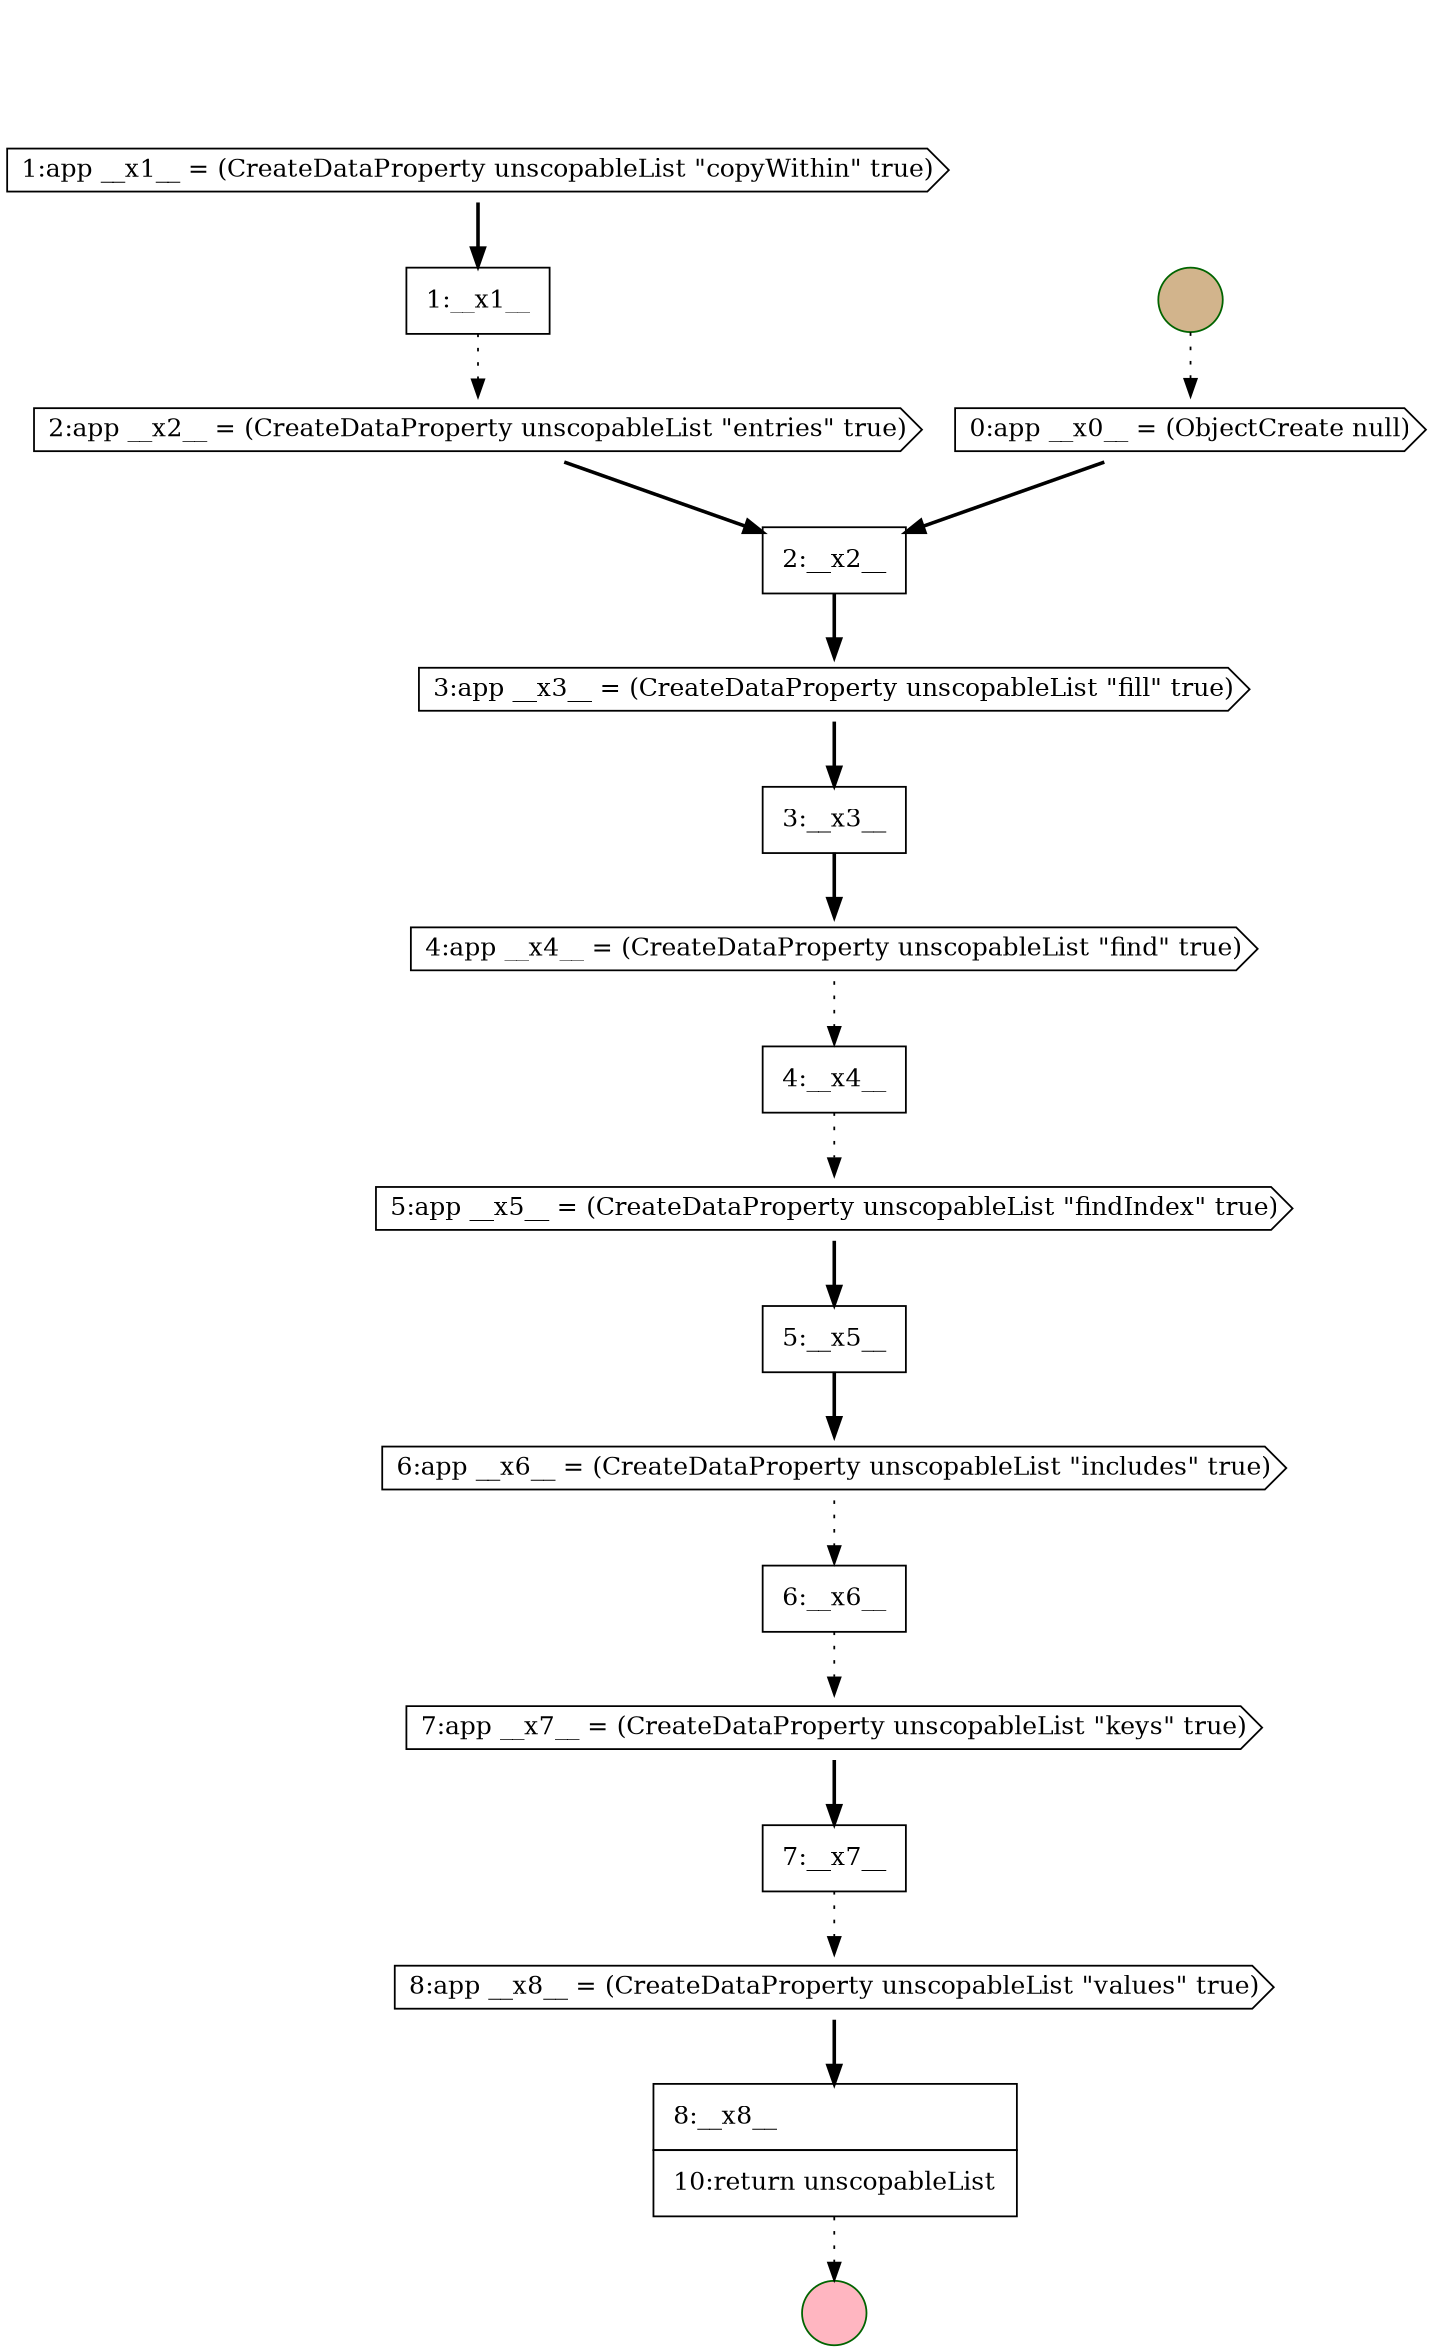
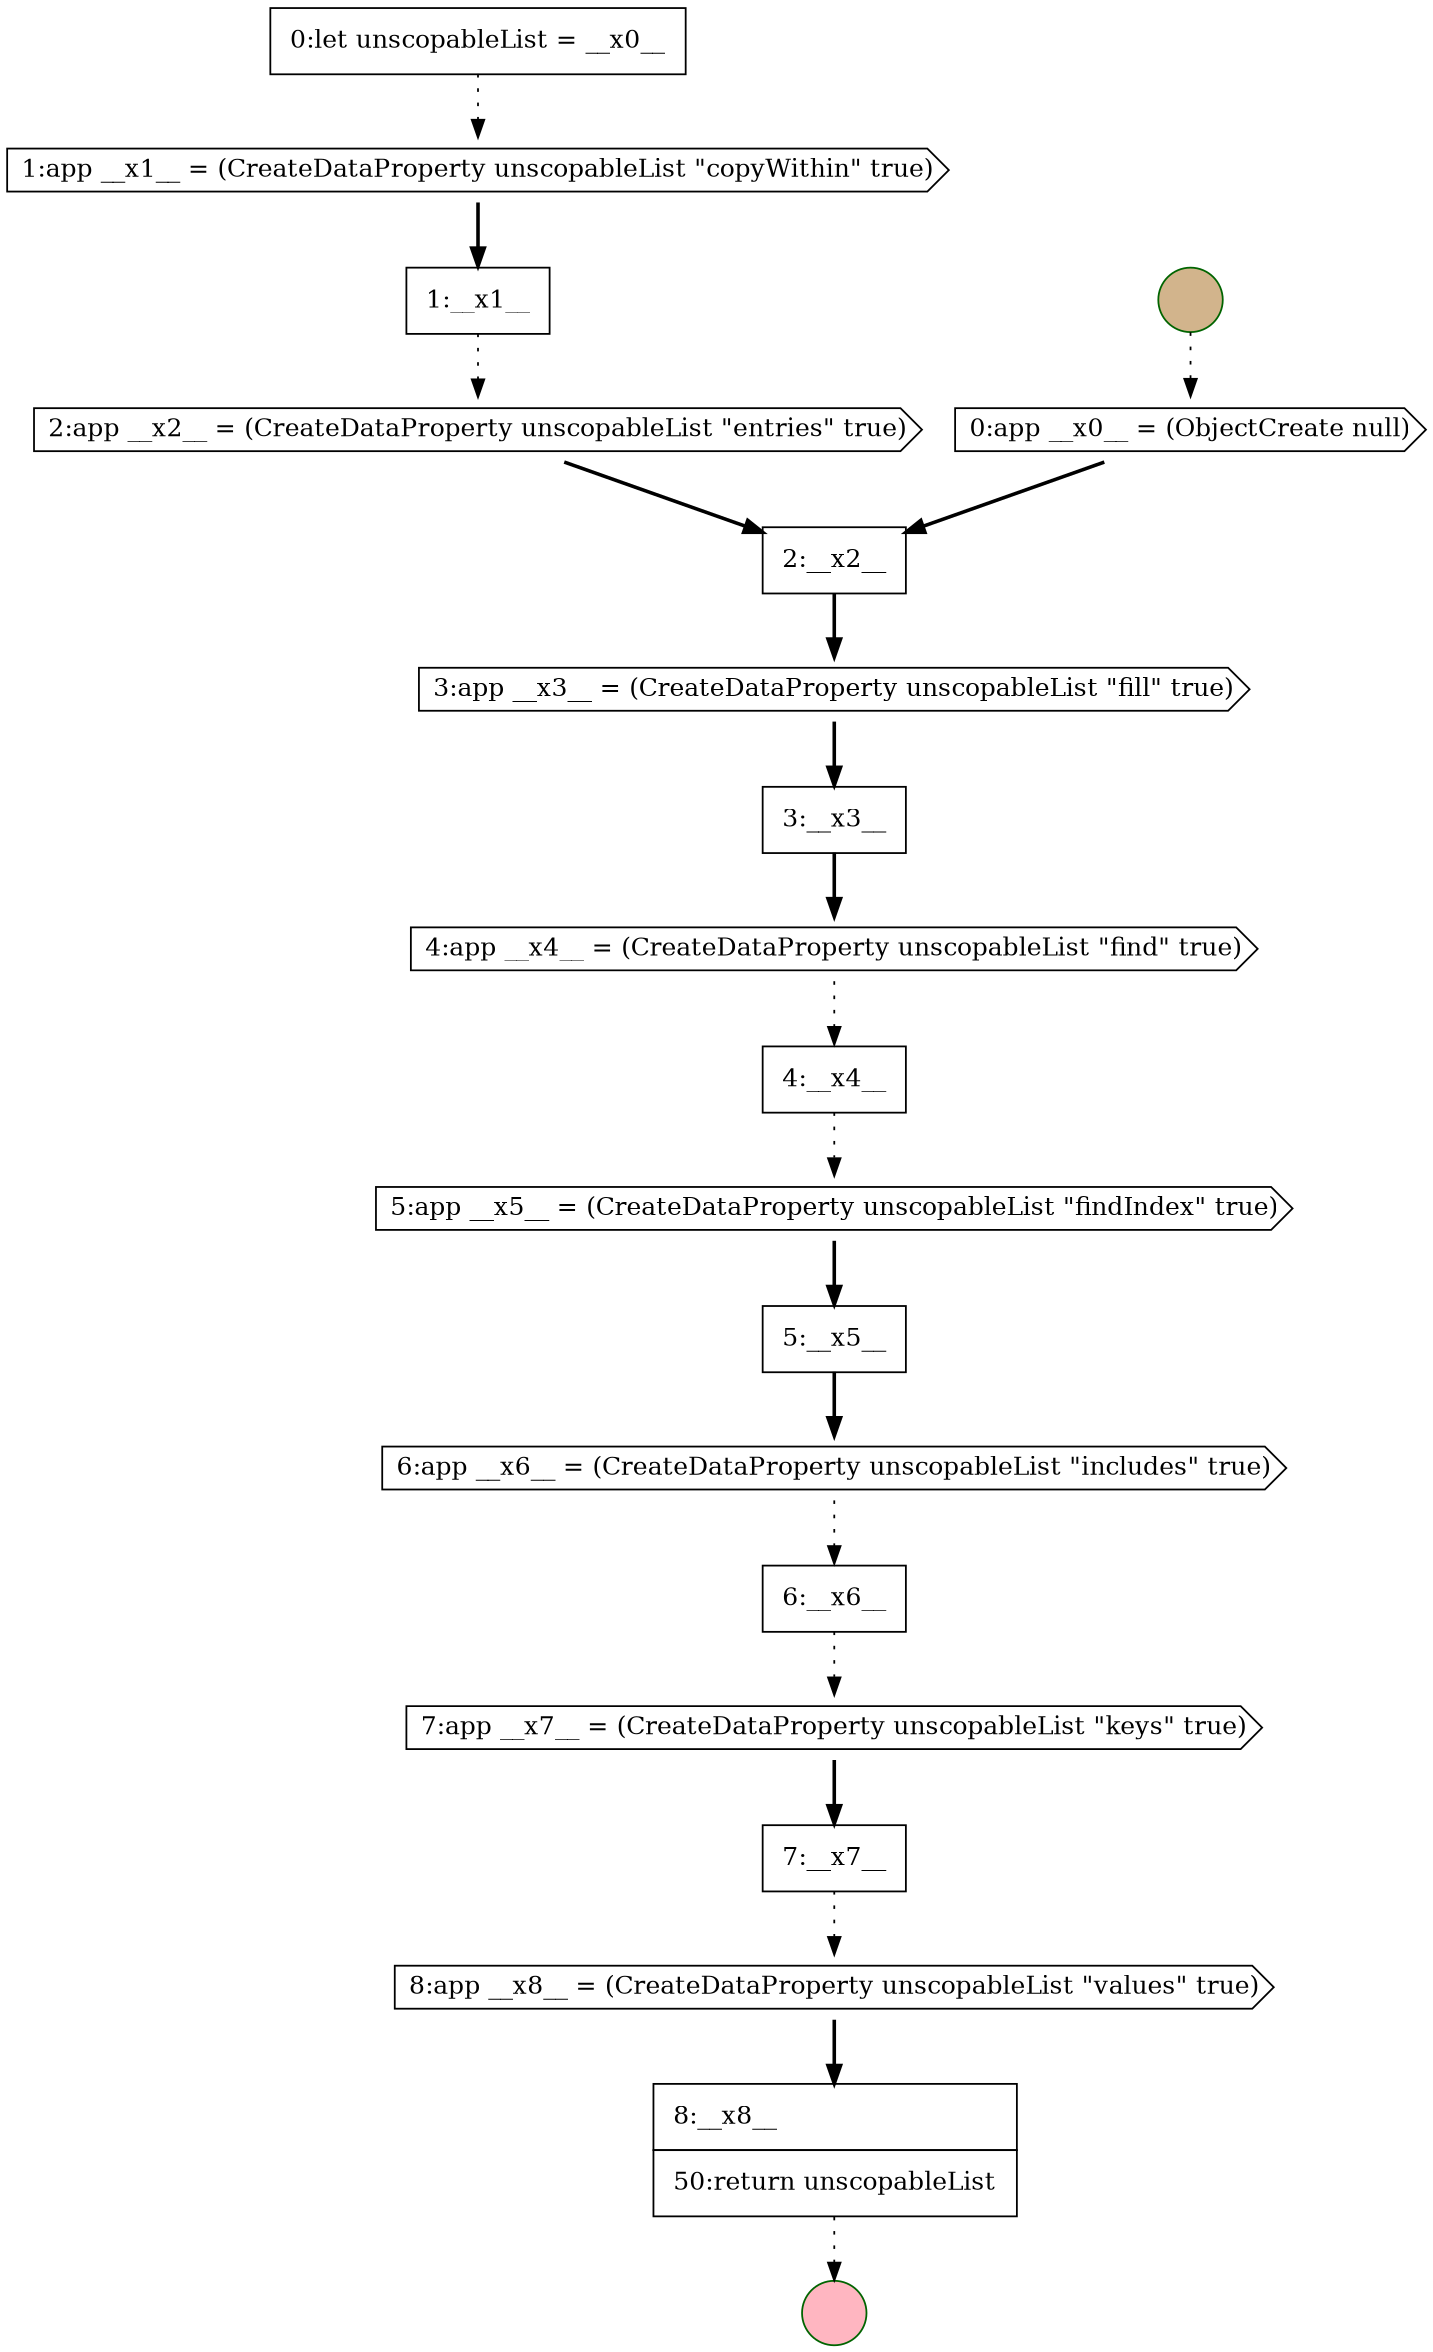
node "0:let unscopableList = __x0__": added
node "8:__x8__": text "10:return unscopableList" -> "50:return unscopableList"
